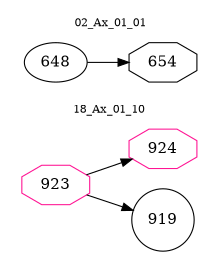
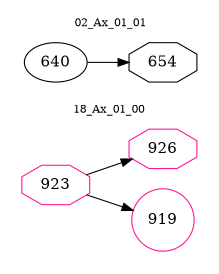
node "648": label "648" -> "640"
cluster "18_Ax_01_10": label "18_Ax_01_10" -> "18_Ax_01_00"
node "924": label "924" -> "926"
node "919": color black -> deeppink
